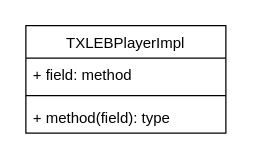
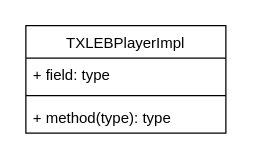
node "+ field: method": label "+ field: method" -> "+ field: type"
node "+ method(field): type": label "+ method(field): type" -> "+ method(type): type"
